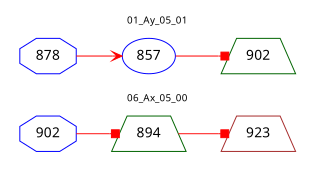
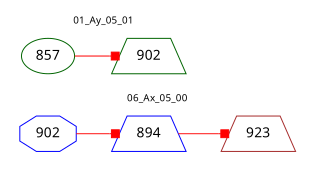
node "878": removed
node "857": color blue -> darkgreen
node "894": color darkgreen -> blue
